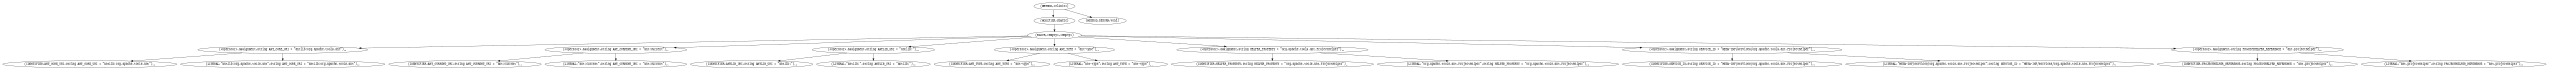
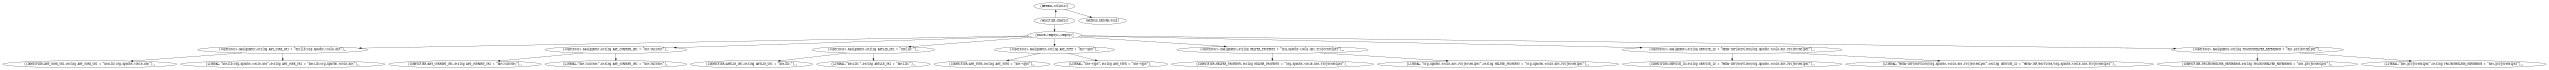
edge "(METHOD,<clinit>)" -> "(MODIFIER,STATIC)": reversed
